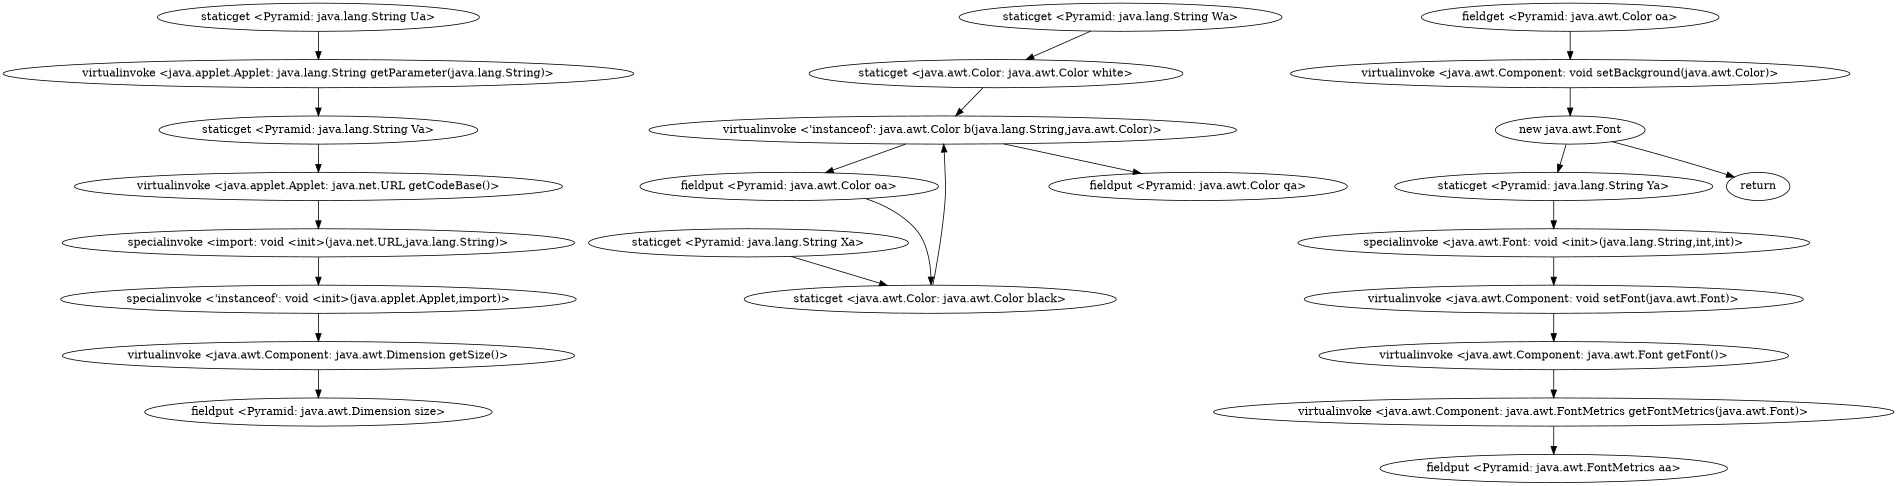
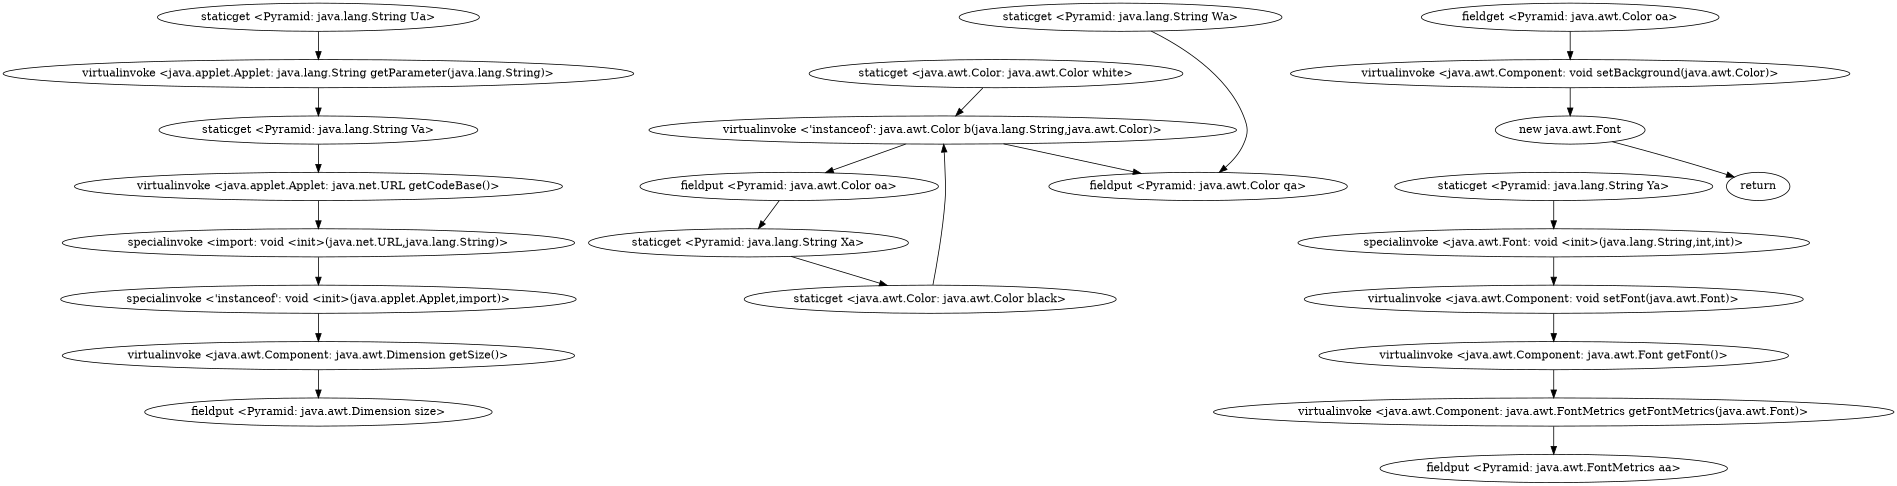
edge "staticget <Pyramid: java.lang.String Wa>" -> "staticget <java.awt.Color: java.awt.Color white>": now "staticget <Pyramid: java.lang.String Wa>" -> "fieldput <Pyramid: java.awt.Color qa>"
edge "new java.awt.Font" -> "staticget <Pyramid: java.lang.String Ya>": removed
edge "fieldput <Pyramid: java.awt.Color oa>" -> "staticget <java.awt.Color: java.awt.Color black>": now "fieldput <Pyramid: java.awt.Color oa>" -> "staticget <Pyramid: java.lang.String Xa>"
